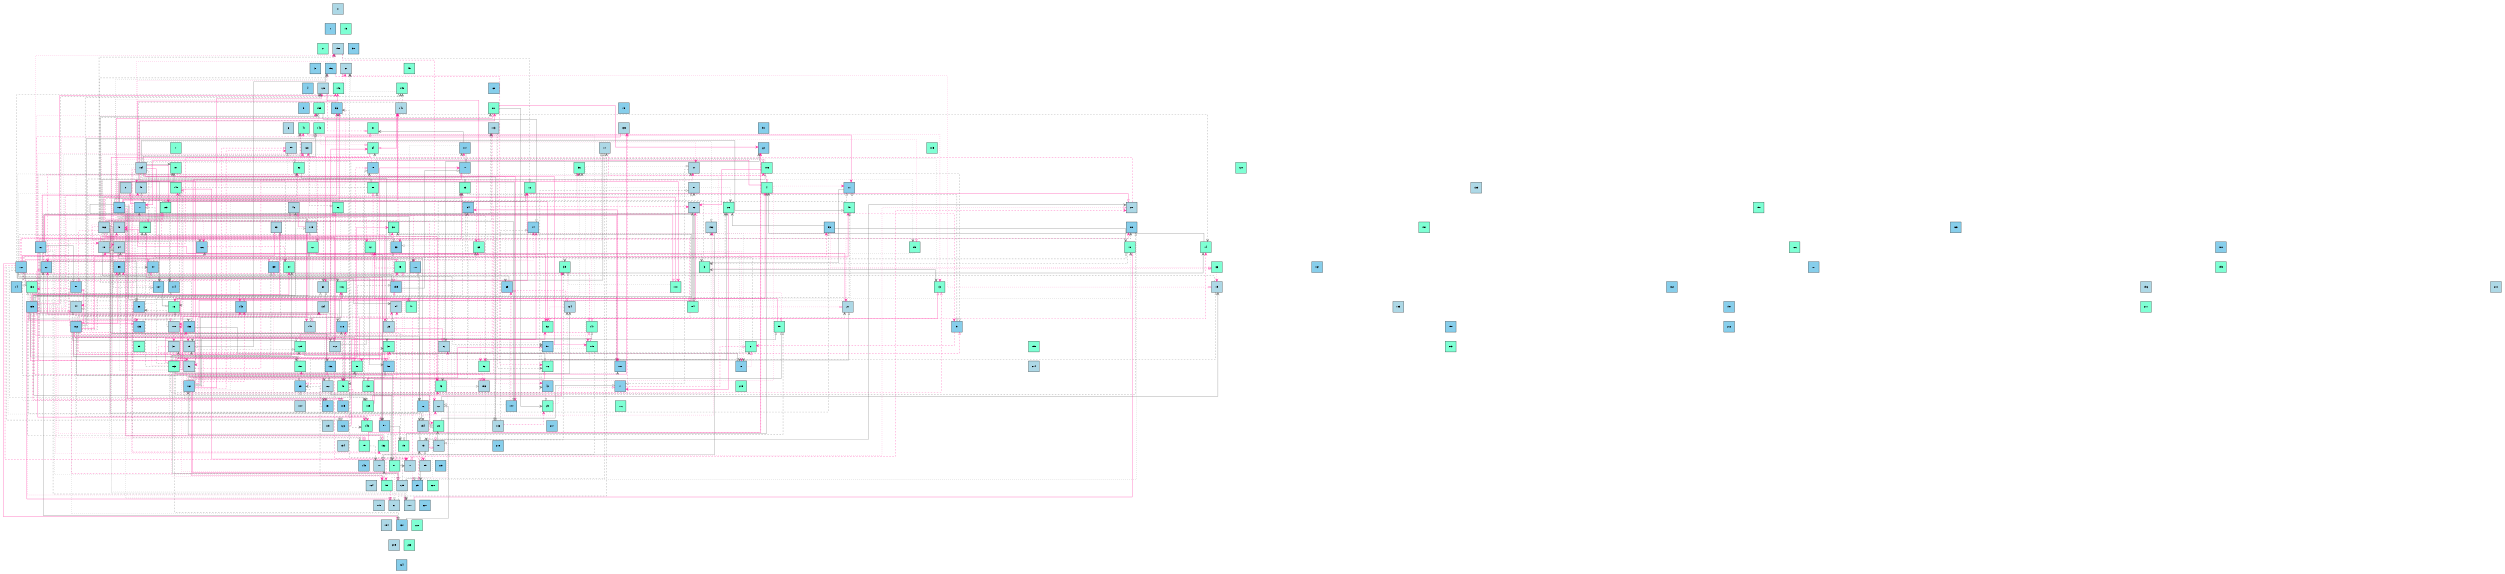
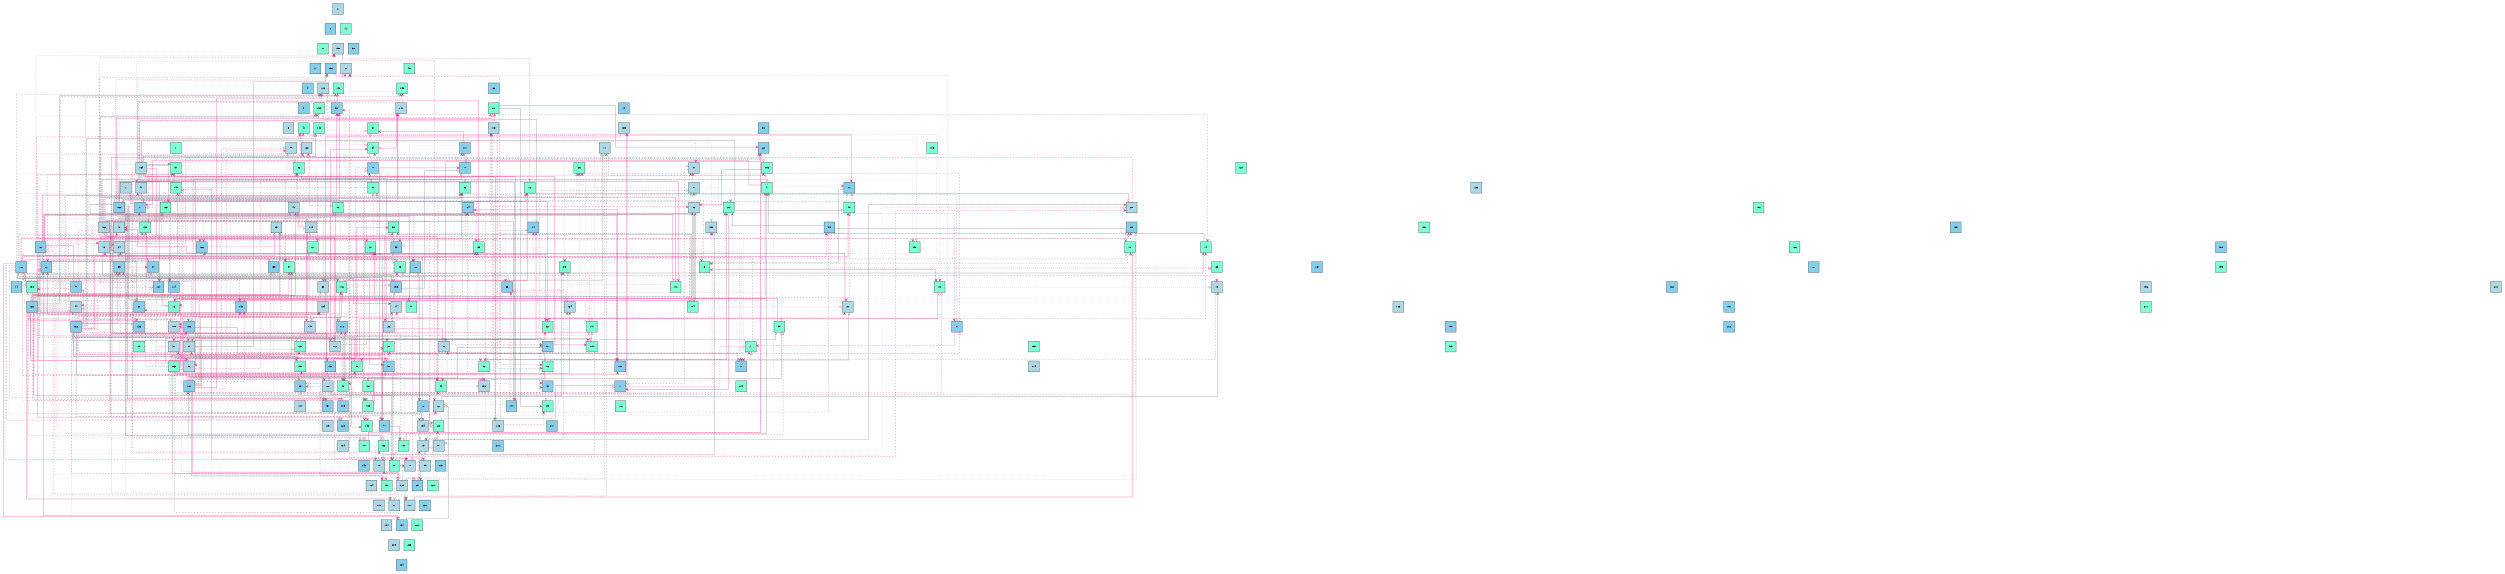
edge "55" -> "162": reversed
